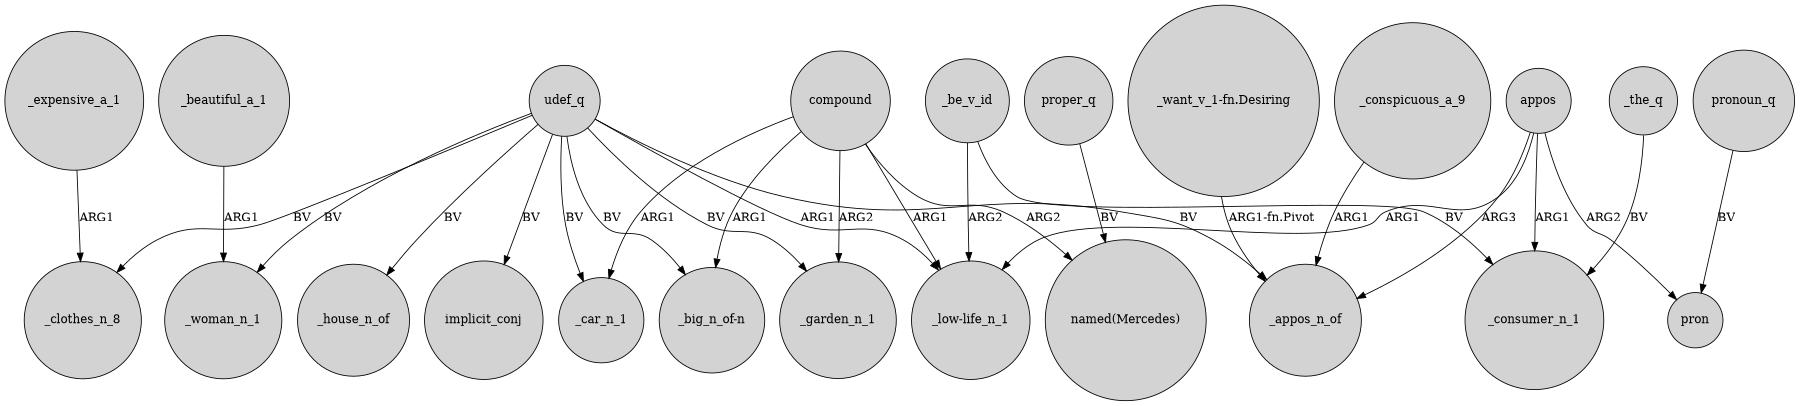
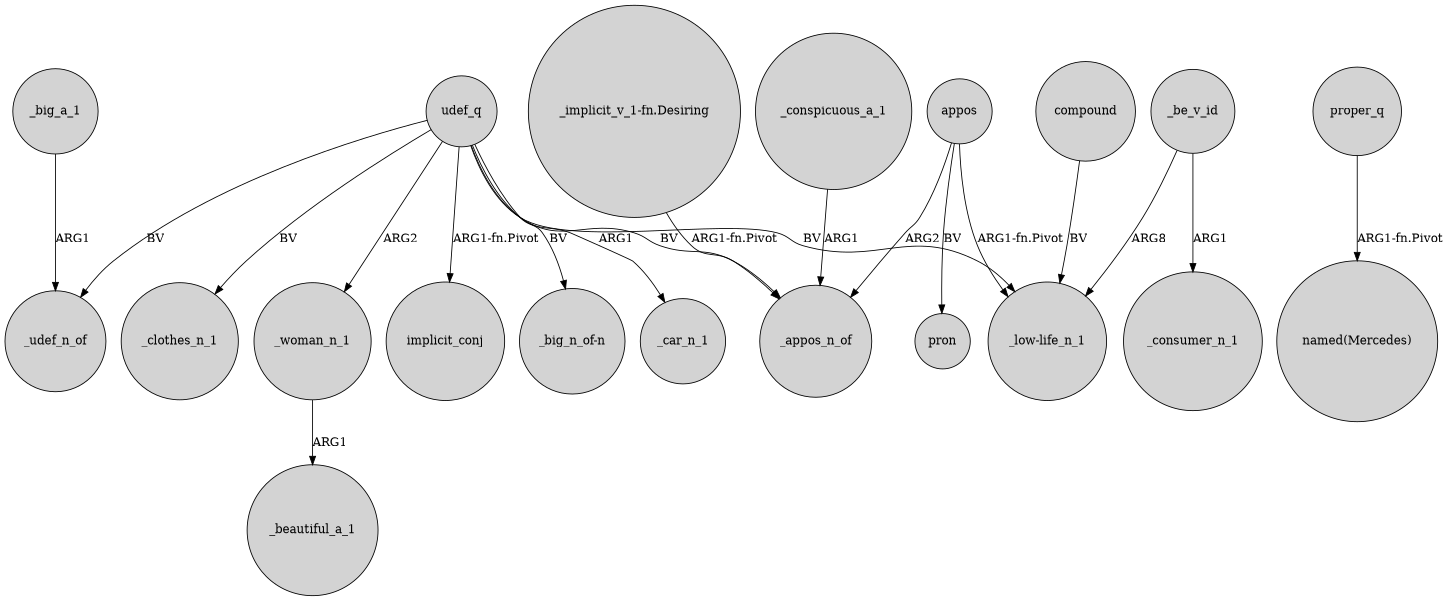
node "_expensive_a_1": removed
node "_want_v_1-fn.Desiring": label "_want_v_1-fn.Desiring" -> "_implicit_v_1-fn.Desiring"
node "_conspicuous_a_9": label "_conspicuous_a_9" -> "_conspicuous_a_1"
node "_the_q": removed
node "pronoun_q": removed
node "_big_a_1": added
edge "compound" -> "_car_n_1": removed, label "ARG1"
edge "appos" -> "_consumer_n_1": removed, label "ARG1"
edge "compound" -> "_big_n_of-n": removed, label "ARG1"
edge "compound" -> "named(Mercedes)": removed, label "ARG2"
edge "_beautiful_a_1" -> "_woman_n_1": reversed
edge "udef_q" -> "_woman_n_1": label "BV" -> "ARG2"
edge "udef_q" -> "implicit_conj": label "BV" -> "ARG1-fn.Pivot"
edge "udef_q" -> "_car_n_1": label "BV" -> "ARG1"
edge "udef_q" -> "_low-life_n_1": label "ARG1" -> "BV"
edge "compound" -> "_low-life_n_1": label "ARG1" -> "BV"
edge "_be_v_id" -> "_low-life_n_1": label "ARG2" -> "ARG8"
edge "proper_q" -> "named(Mercedes)": label "BV" -> "ARG1-fn.Pivot"
edge "appos" -> "_low-life_n_1": label "ARG1" -> "ARG1-fn.Pivot"
edge "_be_v_id" -> "_consumer_n_1": label "BV" -> "ARG1"
edge "appos" -> "_appos_n_of": label "ARG3" -> "ARG2"
edge "appos" -> "pron": label "ARG2" -> "BV"
node "_clothes_n_8": label "_clothes_n_8" -> "_clothes_n_1"
node "_house_n_of": label "_house_n_of" -> "_udef_n_of"
node "_garden_n_1": removed
